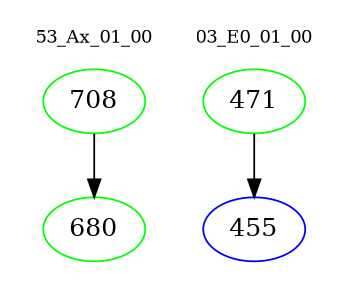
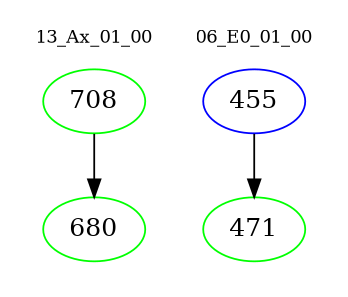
cluster "53_Ax_01_00": label "53_Ax_01_00" -> "13_Ax_01_00"
cluster "03_E0_01_00": label "03_E0_01_00" -> "06_E0_01_00"
edge "471" -> "455": reversed
